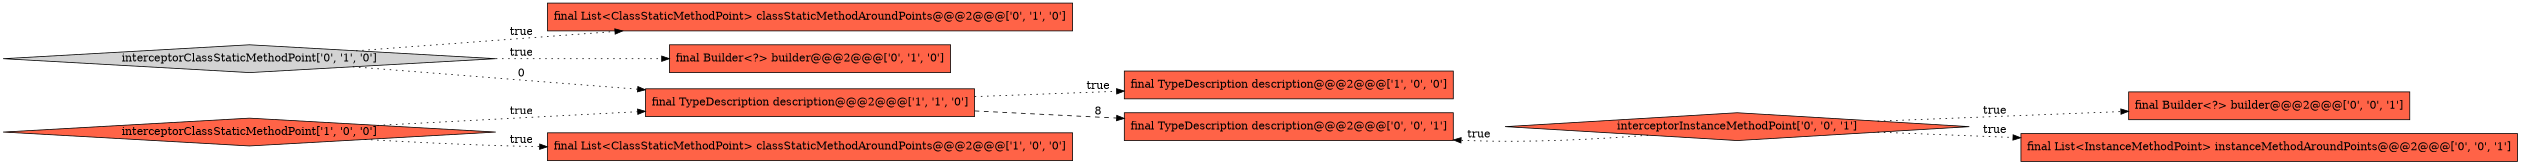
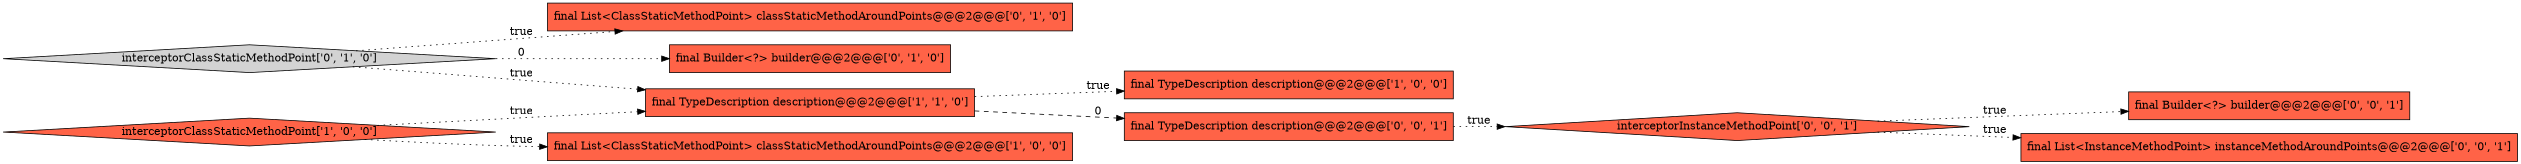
edge "interceptorClassStaticMethodPoint['0', '1', '0']" -> "final Builder<?> builder@@@2@@@['0', '1', '0']": label "true" -> "0"
edge "interceptorClassStaticMethodPoint['0', '1', '0']" -> "final TypeDescription description@@@2@@@['1', '1', '0']": label "0" -> "true"
edge "final TypeDescription description@@@2@@@['1', '1', '0']" -> "final TypeDescription description@@@2@@@['0', '0', '1']": label "8" -> "0"
edge "interceptorInstanceMethodPoint['0', '0', '1']" -> "final TypeDescription description@@@2@@@['0', '0', '1']": reversed
